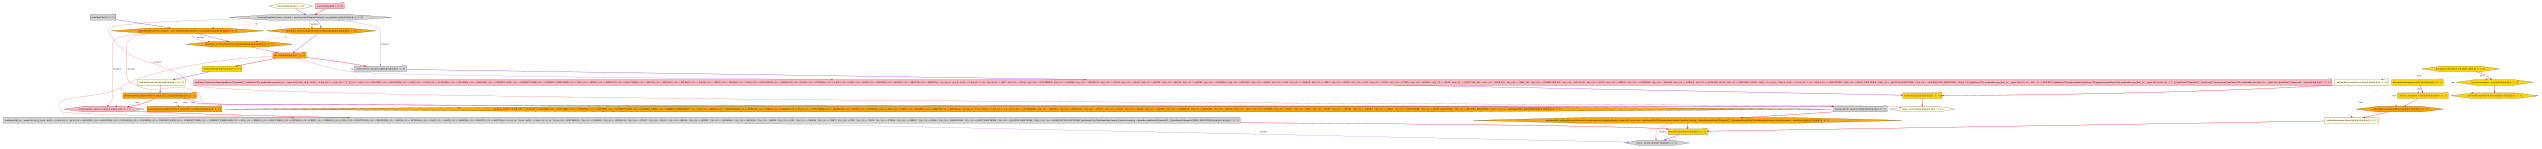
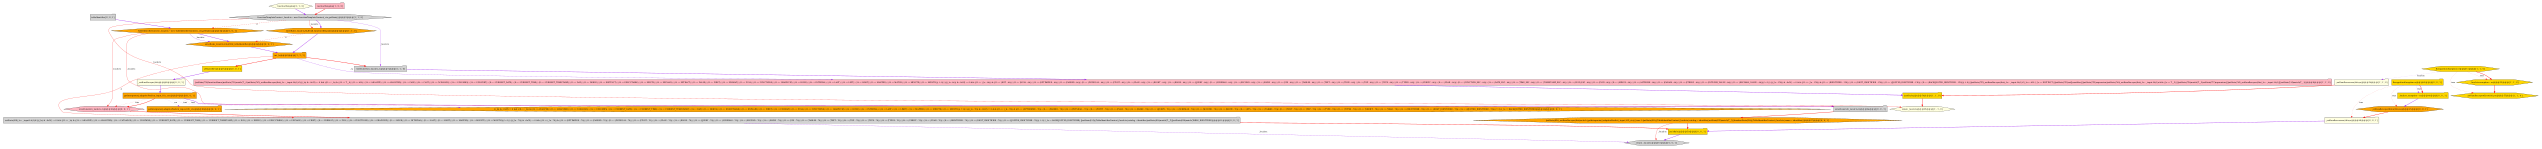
edge "RecognitionException re@@@51@@@['1', '1', '0']" -> "_errHandler.recover(this,re)@@@54@@@['1', '1', '0']": label "true" -> "localctx"
edge "_errHandler.recover(this,re)@@@48@@@['0', '0', '1']" -> "{exitRule()}@@@50@@@['0', '0', '1']": color red -> purple
